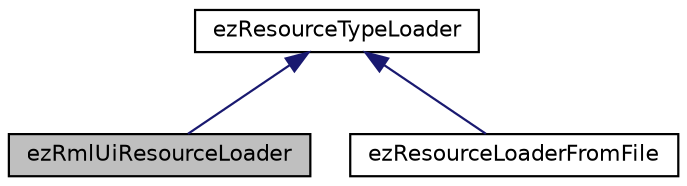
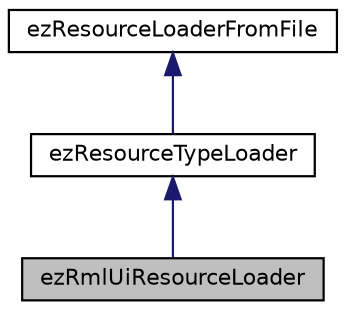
edge "ezResourceLoaderFromFile" -> "ezResourceTypeLoader": reversed
